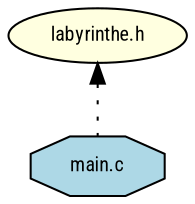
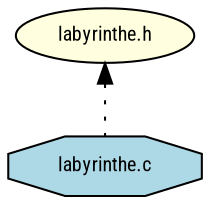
node "main.c": label "main.c" -> "labyrinthe.c"
